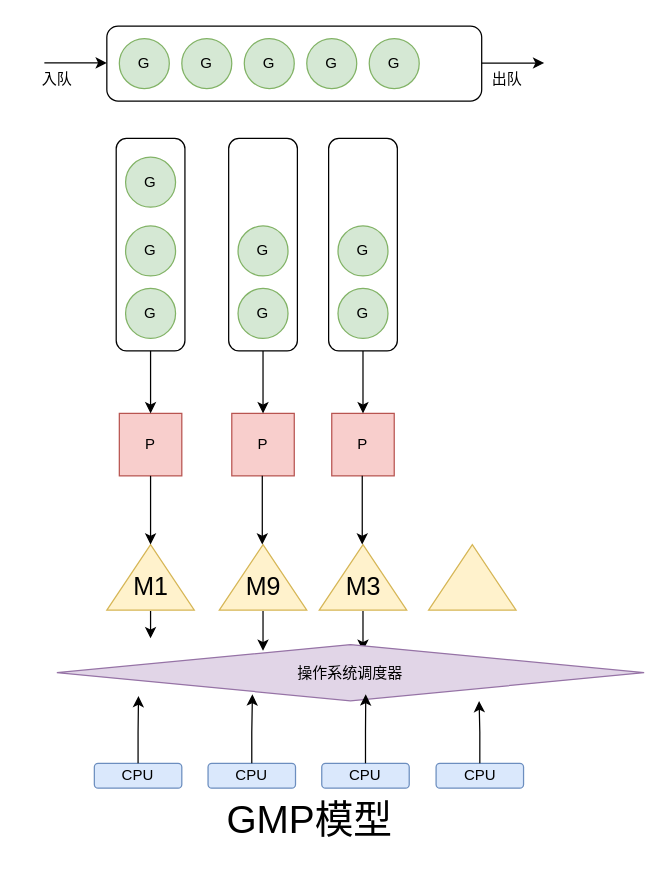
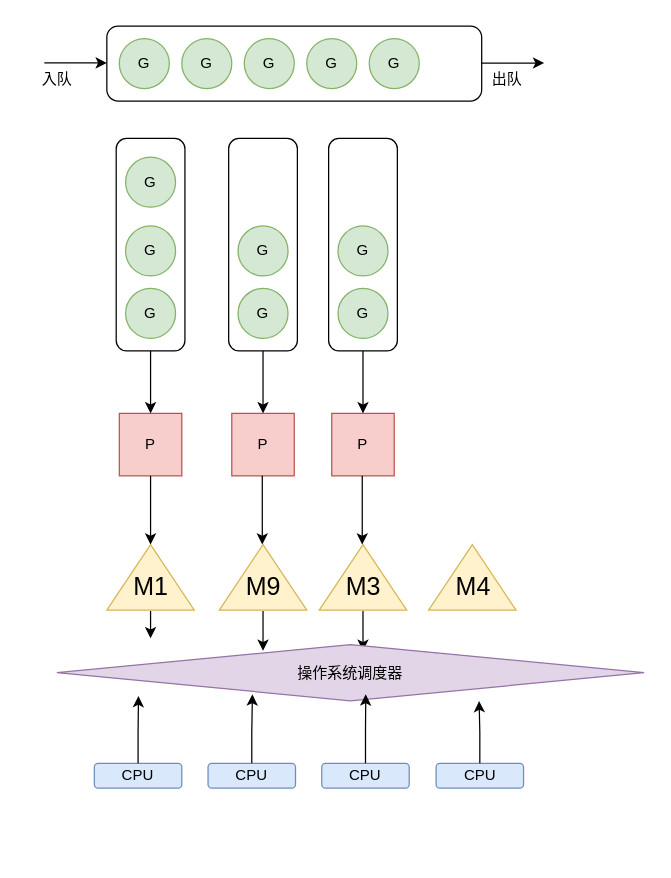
node "M4": added
node "GMP模型": removed
